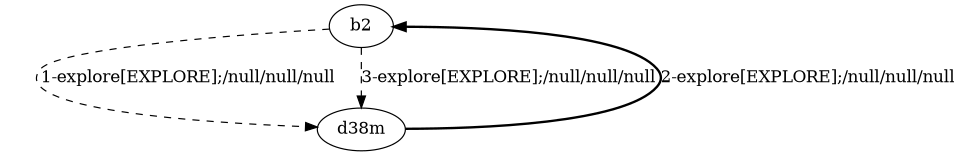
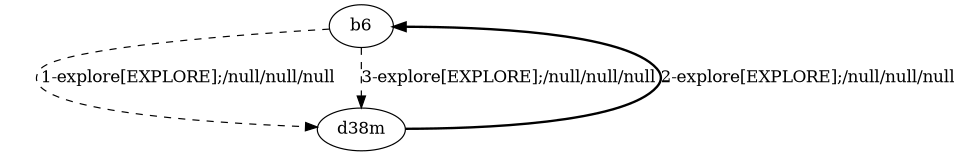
node "b2": label "b2" -> "b6"
